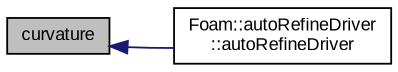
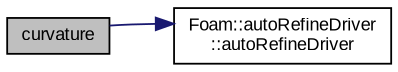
edge "Foam::autoRefineDriver ::autoRefineDriver" -> "curvature": reversed
